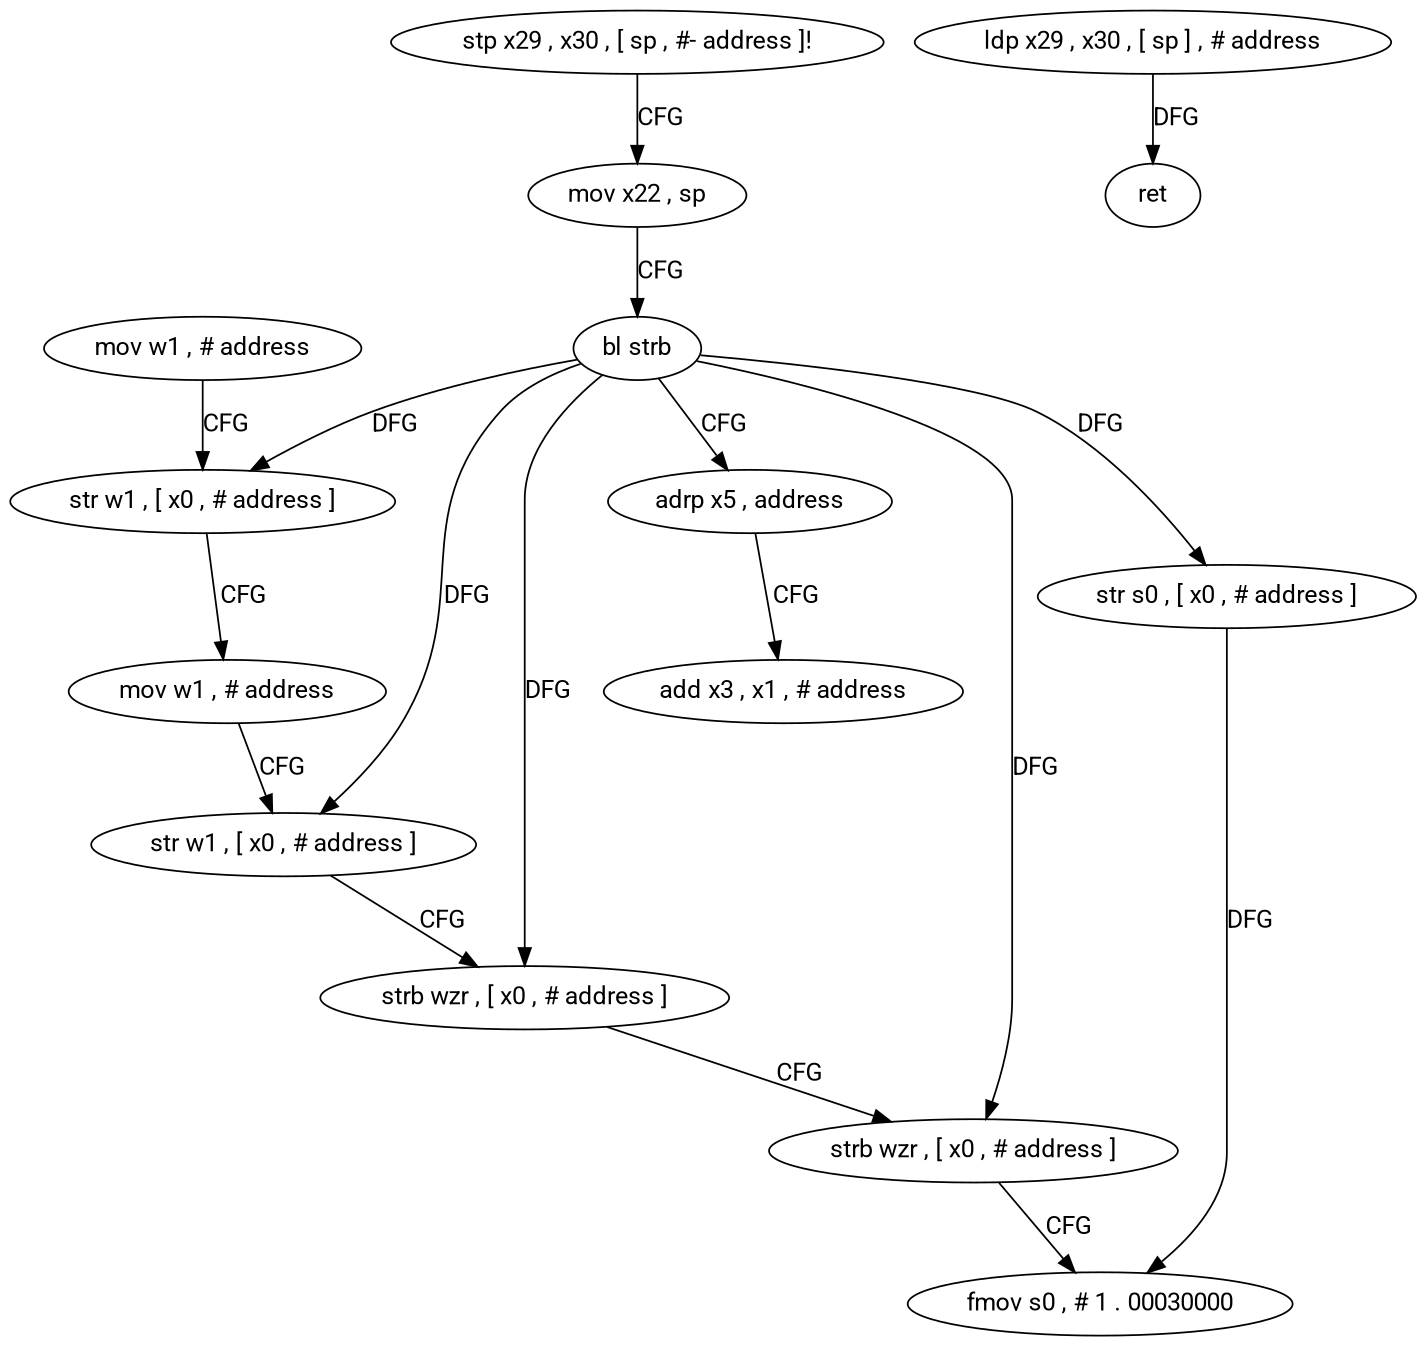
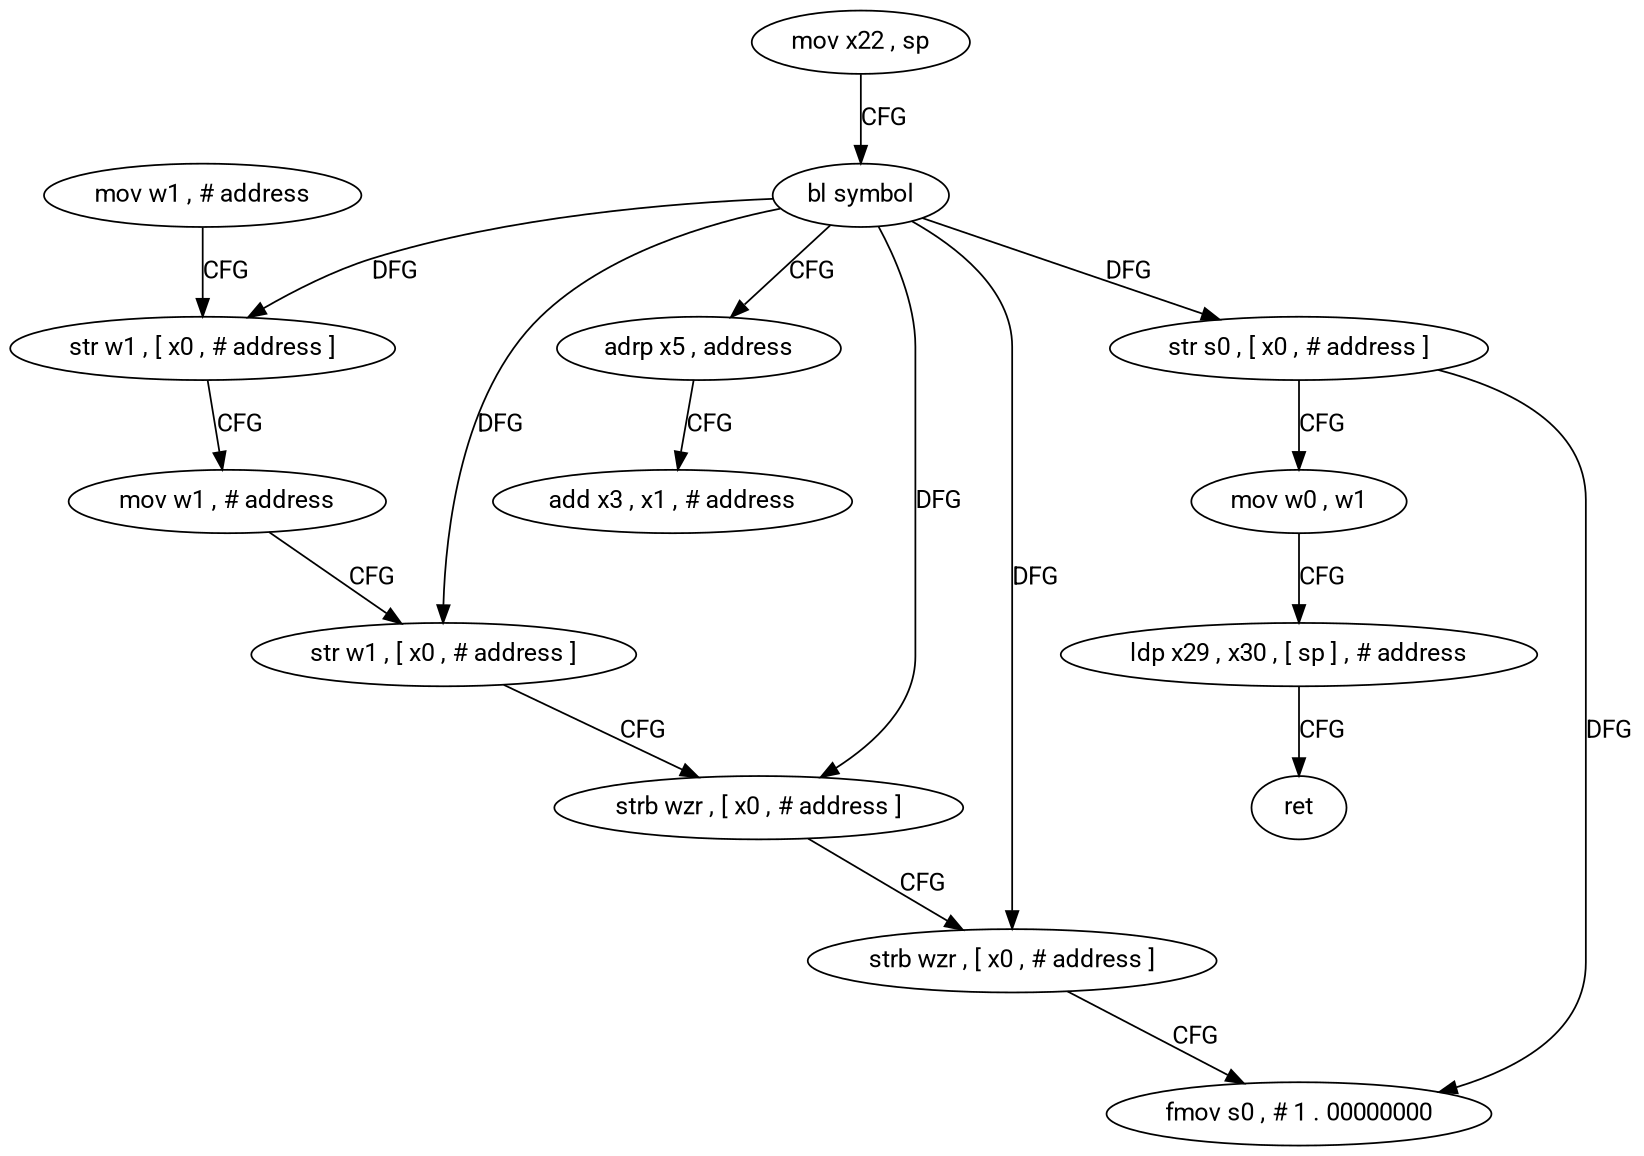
node "stp x29 , x30 , [ sp , #- address ]!": removed
edge "ldp x29 , x30 , [ sp ] , # address" -> "ret": label "DFG" -> "CFG"
node "bl strb": label "bl strb" -> "bl symbol"
node "mov w0 , w1": added
node "fmov s0 , # 1 . 00030000": label "fmov s0 , # 1 . 00030000" -> "fmov s0 , # 1 . 00000000"
